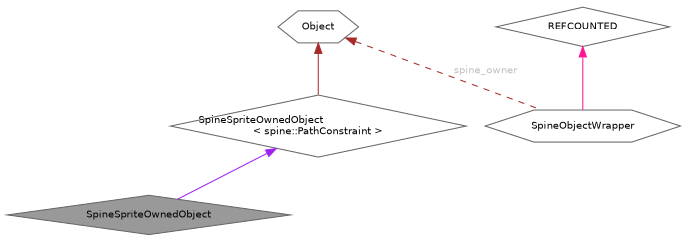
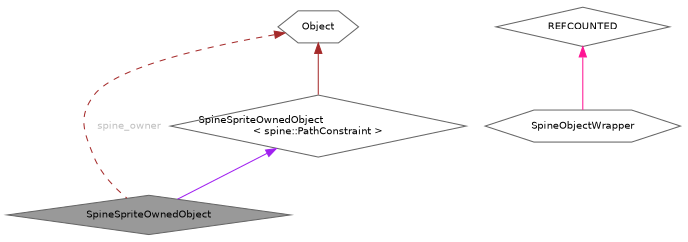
edge "SpineObjectWrapper" -> "Object": now "SpineSpriteOwnedObject" -> "Object"
